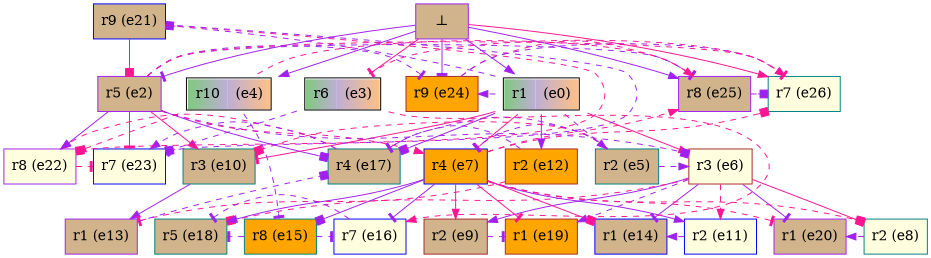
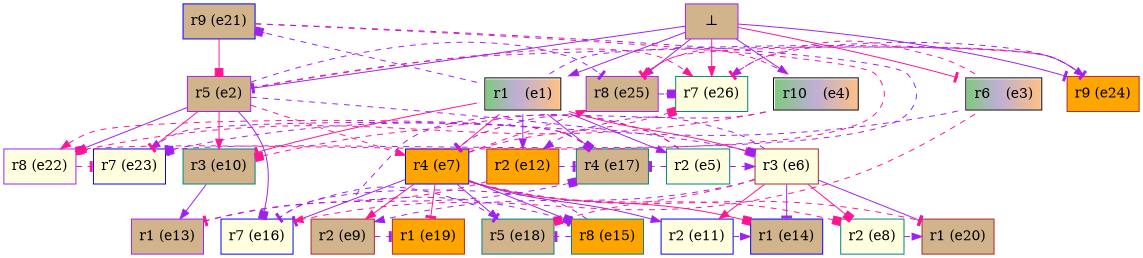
node "r1": text "(e0)" -> "(e1)"
edge "r1" -> "r2 (e5)": style dashed -> solid
edge "r5 (e2)" -> "r4 (e17)": now "r5 (e2)" -> "r7 (e16)"
node "r2 (e5)": fillcolor tan -> lightyellow
edge "r3 (e6)" -> "r1 (e19)": now "r3 (e6)" -> "r2 (e12)"
edge "r3 (e6)" -> "r2 (e11)": style dashed -> solid
edge "r3 (e6)" -> "r2 (e9)": style solid -> dashed
node "r1 (e20)": color purple -> brown
